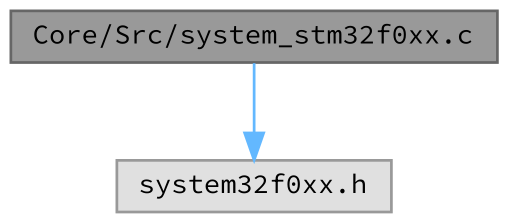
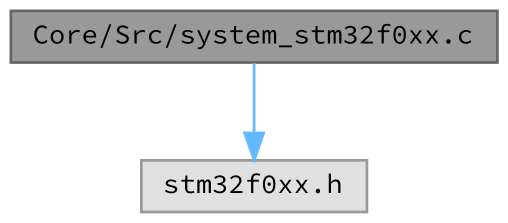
node "system32f0xx.h": label "system32f0xx.h" -> "stm32f0xx.h"
